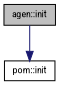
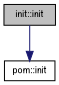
node "agen::init": label "agen::init" -> "init::init"
